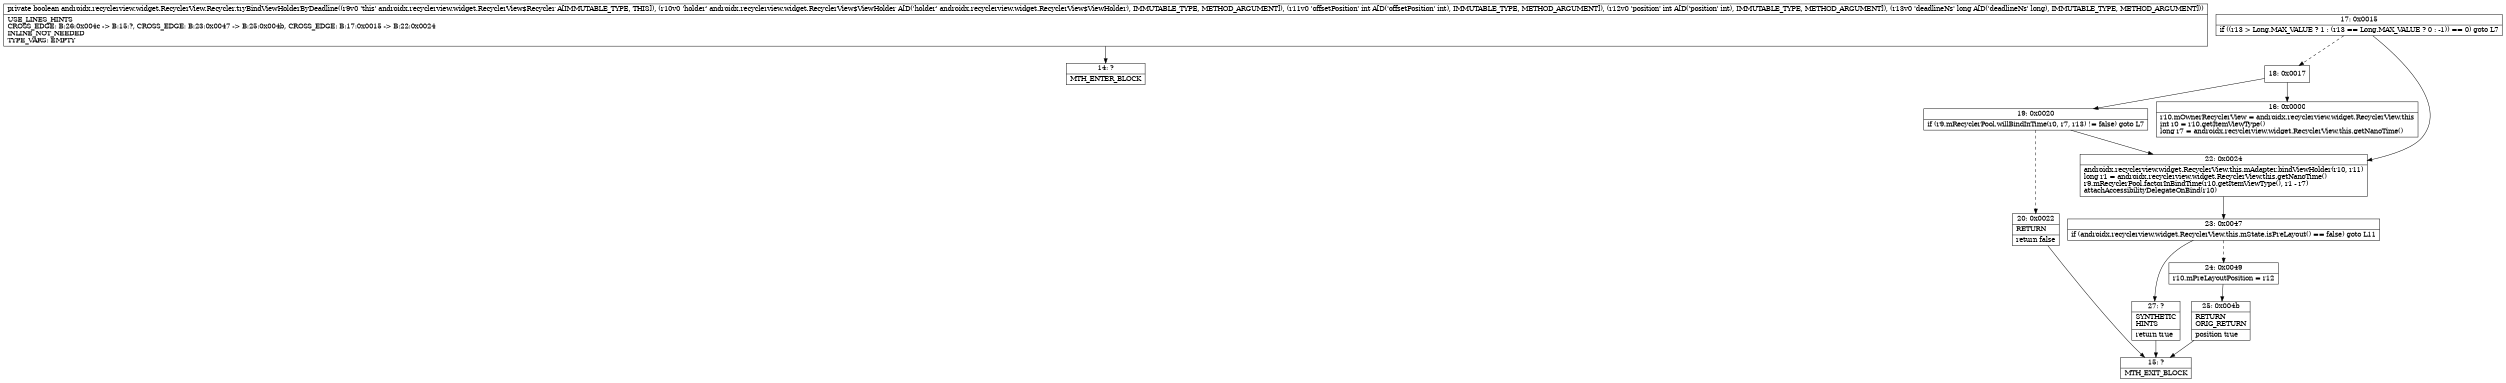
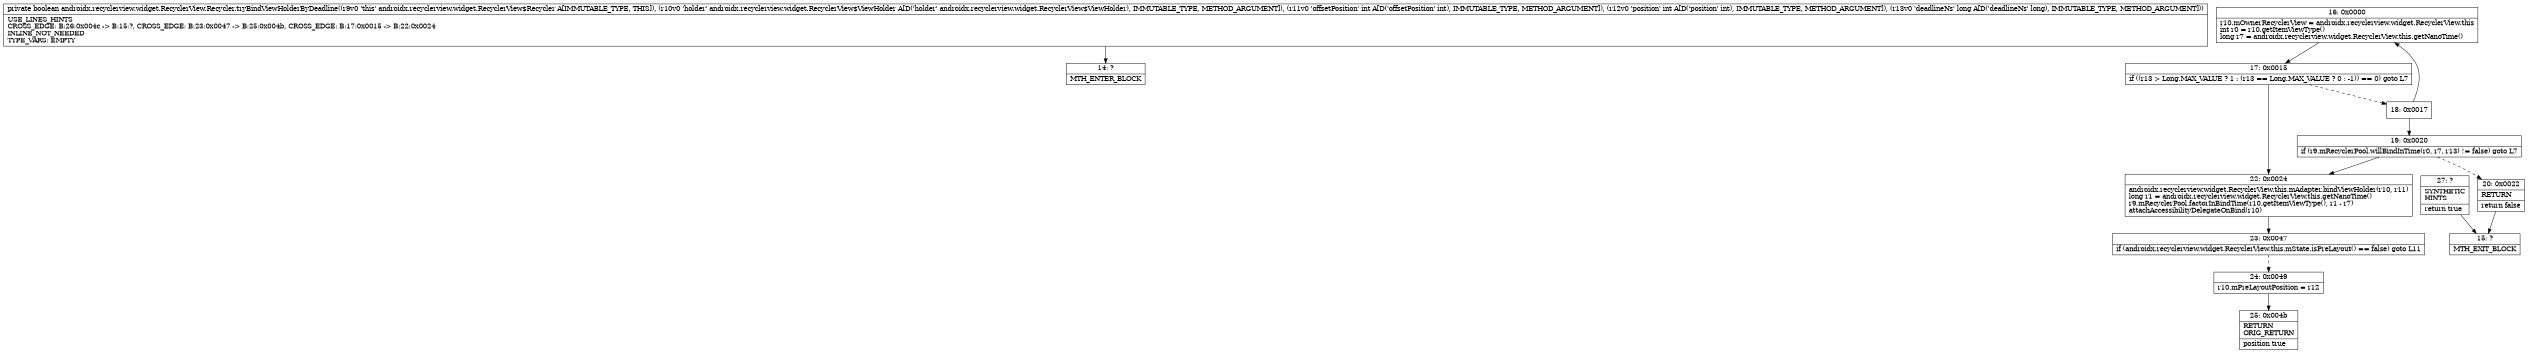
edge "16: 0x0000" -> "17: 0x0015": added
edge "23: 0x0047" -> "27: ?": removed
edge "25: 0x004b" -> "15: ?": removed
